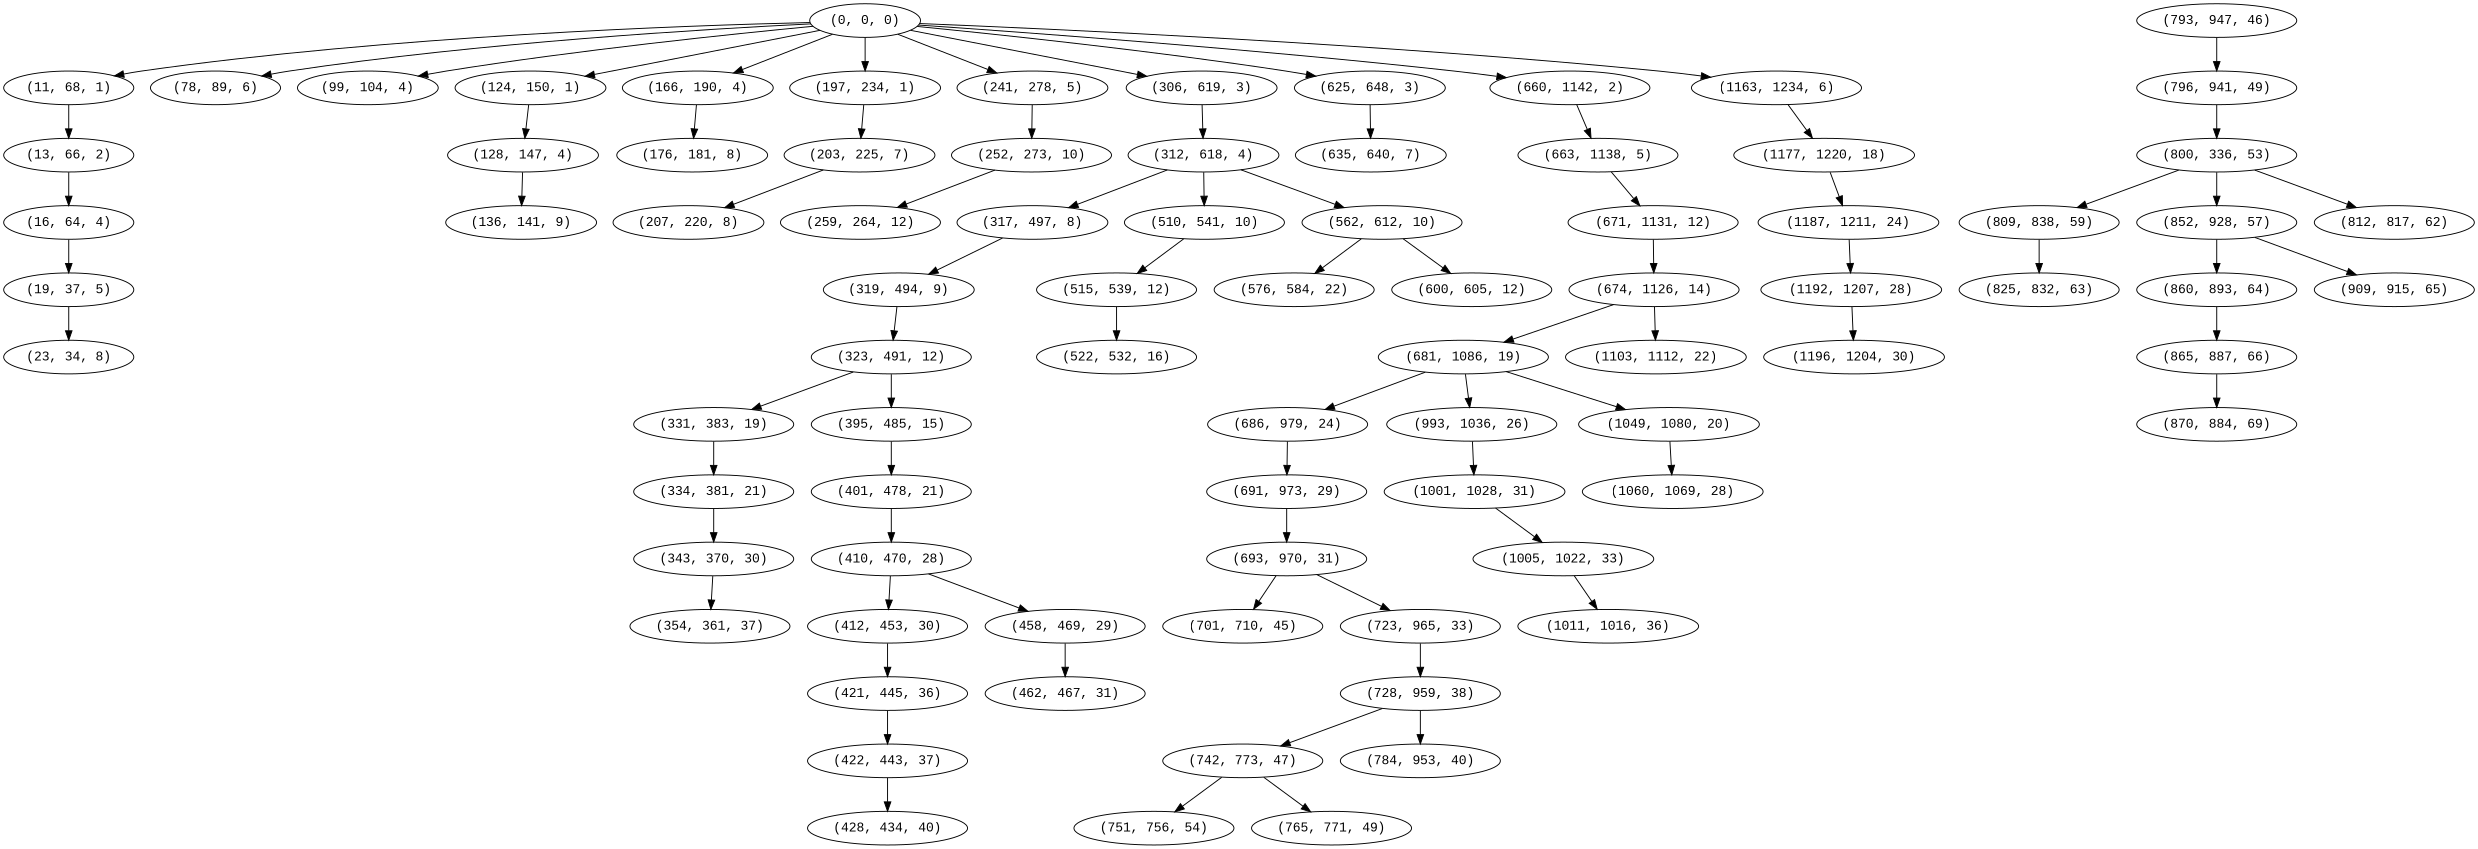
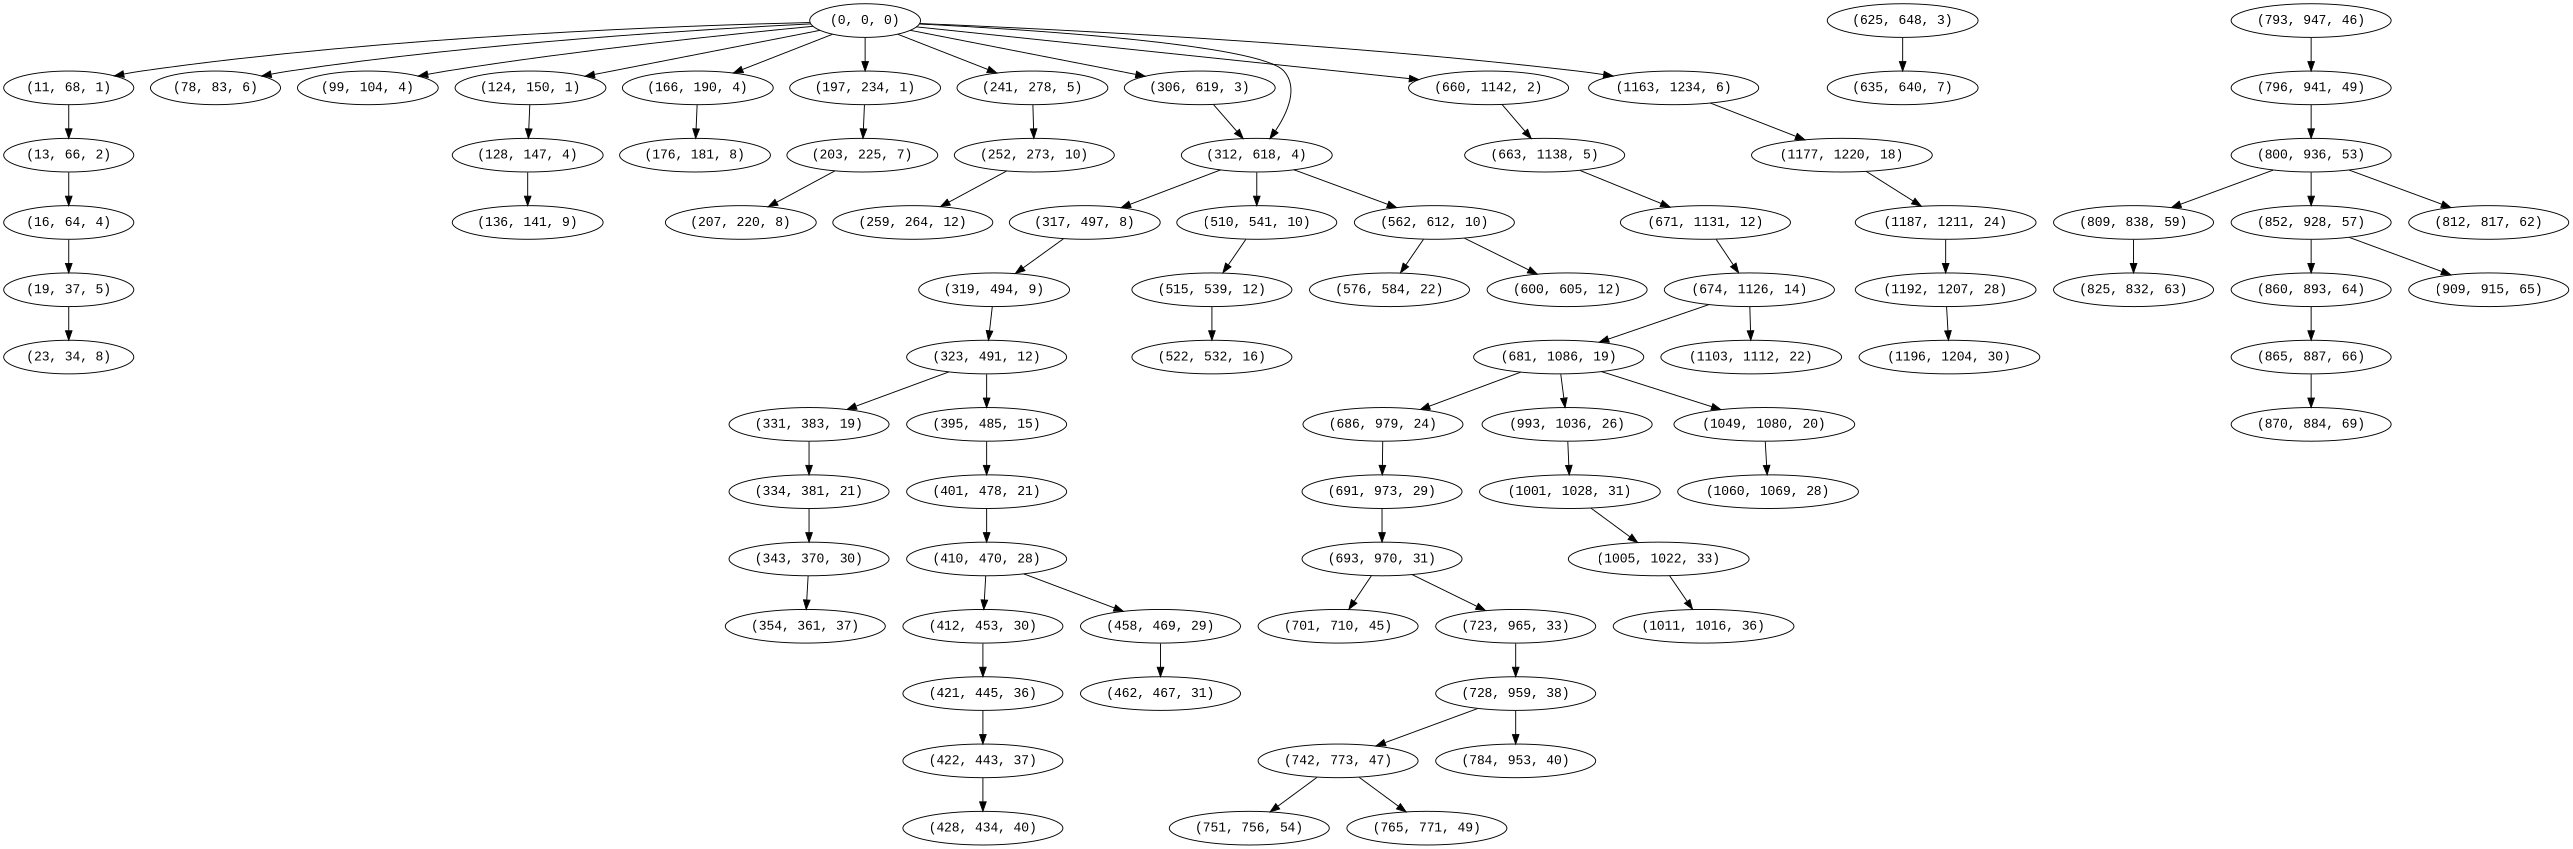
edge "(0, 0, 0)" -> "(625, 648, 3)": now "(0, 0, 0)" -> "(312, 618, 4)"
node "(78, 89, 6)": label "(78, 89, 6)" -> "(78, 83, 6)"
node "(800, 336, 53)": label "(800, 336, 53)" -> "(800, 936, 53)"
